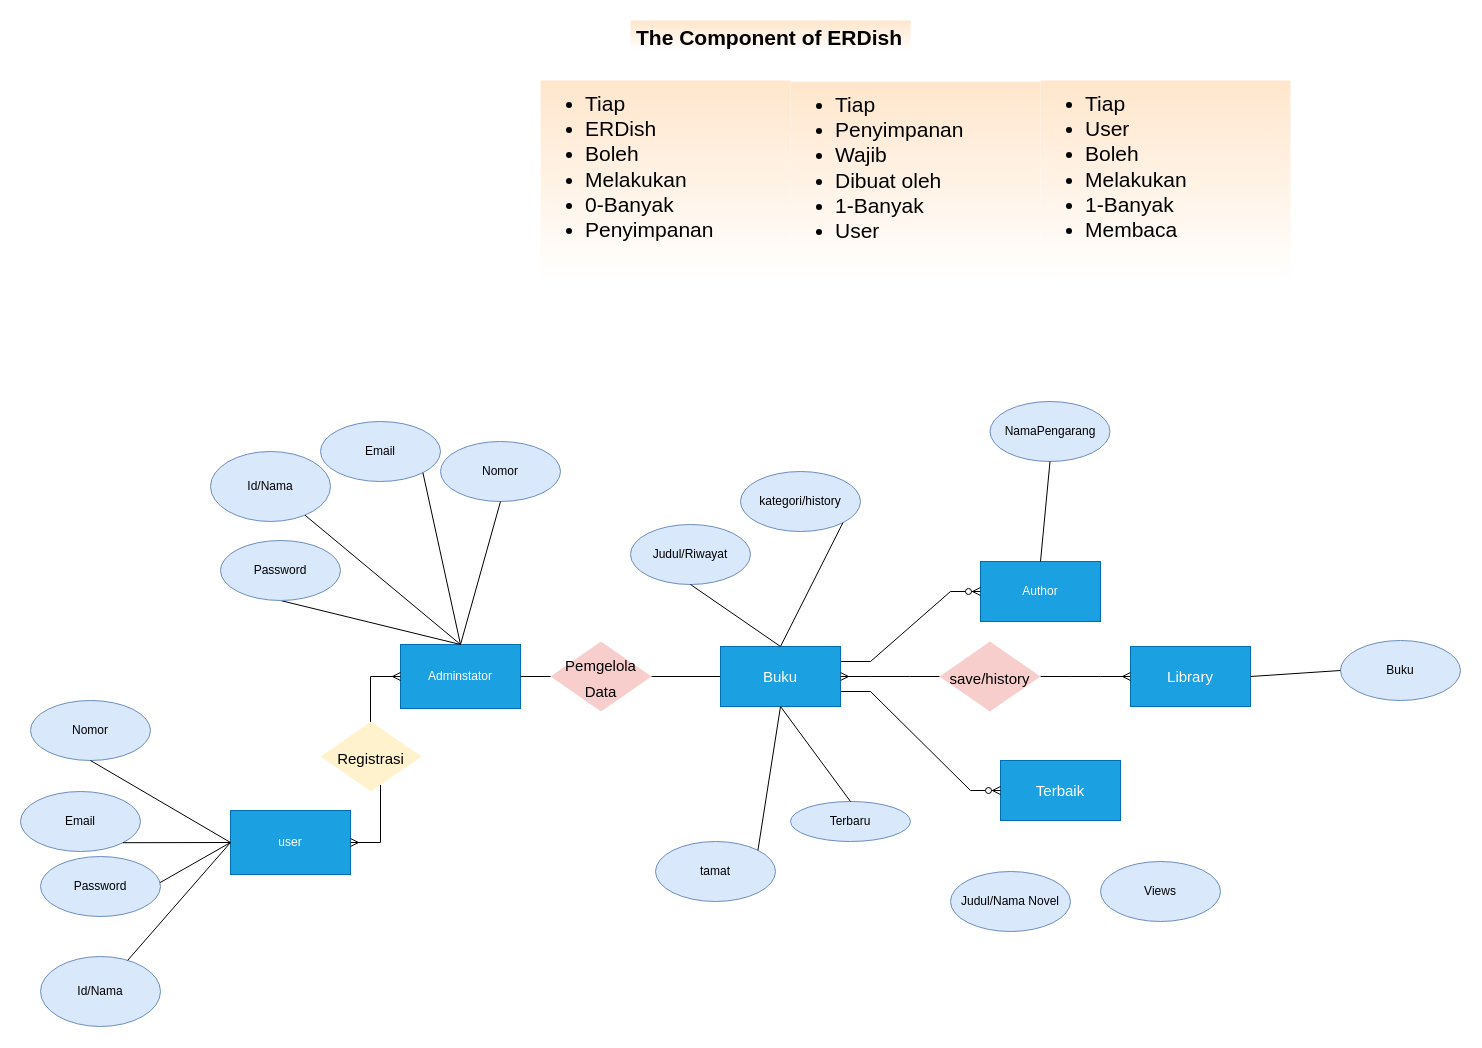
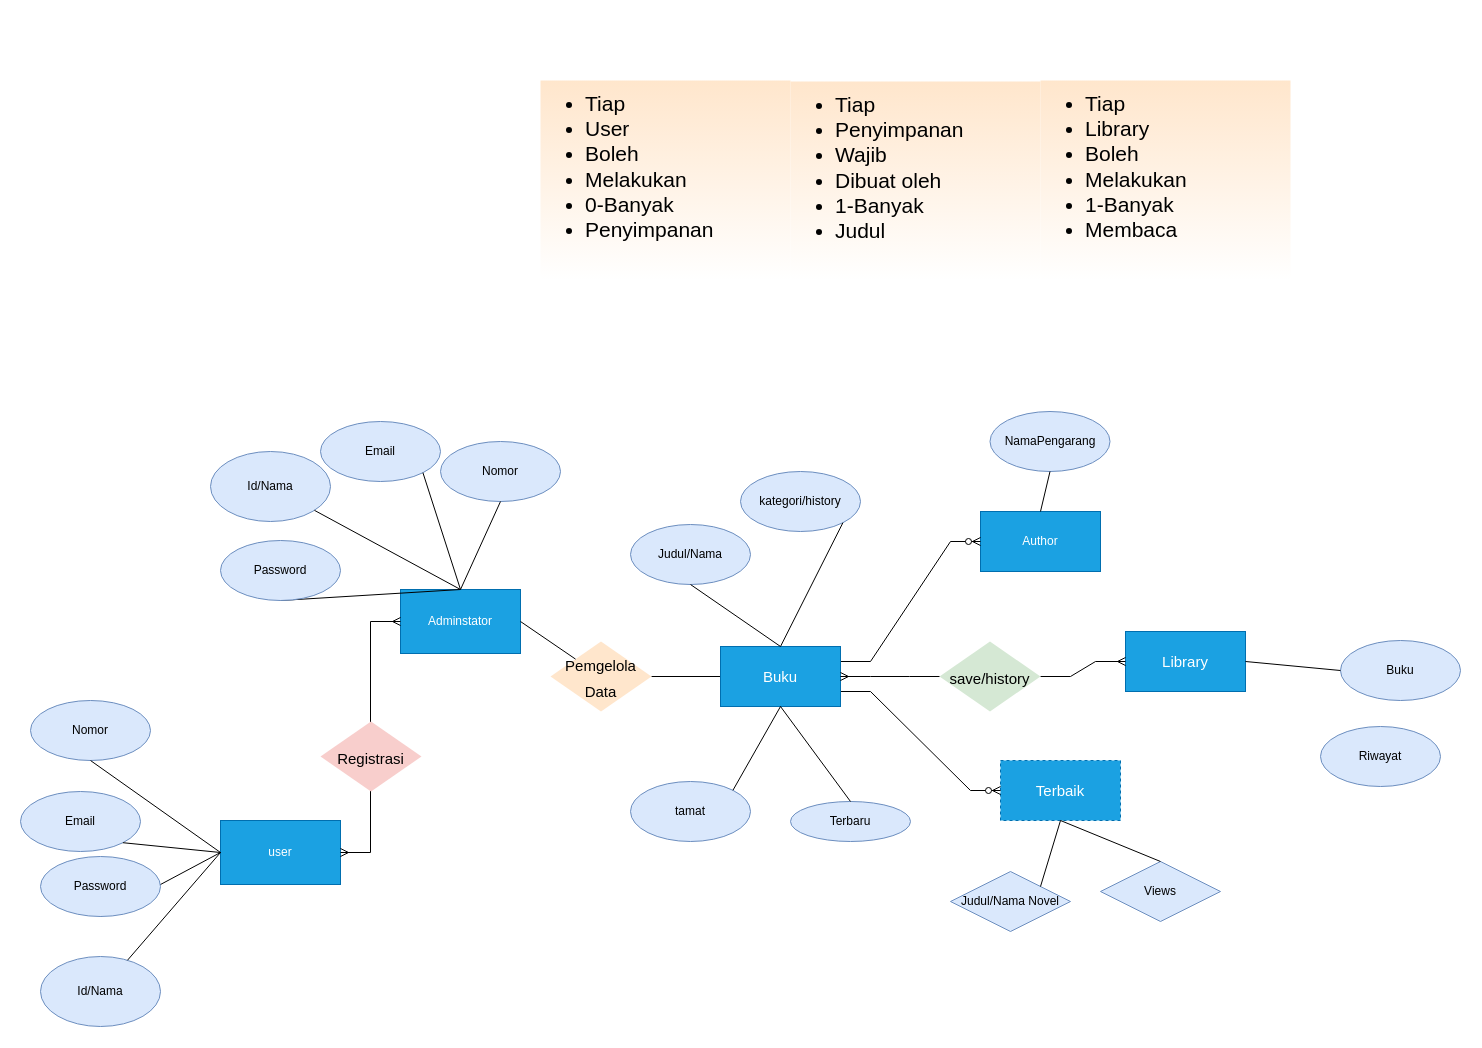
node "The Component of ERDish": removed
node "Tiap ERDish Boleh Melakukan 0-Banyak Penyimpanan": label "Tiap ERDish Boleh Melakukan 0-Banyak Penyimpanan" -> "Tiap User Boleh Melakukan 0-Banyak Penyimpanan"
node "Tiap User Boleh Melakukan 1-Banyak Membaca": label "Tiap User Boleh Melakukan 1-Banyak Membaca" -> "Tiap Library Boleh Melakukan 1-Banyak Membaca"
node "Tiap Penyimpanan Wajib Dibuat oleh 1-Banyak User": label "Tiap Penyimpanan Wajib Dibuat oleh 1-Banyak User" -> "Tiap Penyimpanan Wajib Dibuat oleh 1-Banyak Judul"
node "NamaPengarang": moved (1050, 432) -> (1050, 442)
node "Judul/Riwayat": label "Judul/Riwayat" -> "Judul/Nama"
node "Author": moved (1041, 592) -> (1041, 542)
node "Adminstator": moved (461, 677) -> (461, 622)
node "Pemgelola Data": fillcolor #f8cecc -> #ffe6cc
node "save/history": fillcolor #f8cecc -> #d5e8d4
node "Library": moved (1191, 677) -> (1186, 662)
node "Registrasi": fillcolor #fff2cc -> #f8cecc
node "Riwayat": added
node "Terbaik": style solid -> dashed
edge "Terbaik" -- "Views": added
node "user": moved (291, 843) -> (281, 853)
edge "Terbaik" -- "Judul/Nama Novel": added
node "tamat": moved (716, 872) -> (691, 812)
node "Views": shape ellipse -> diamond
node "Judul/Nama Novel": shape ellipse -> diamond
